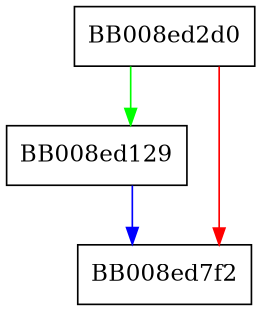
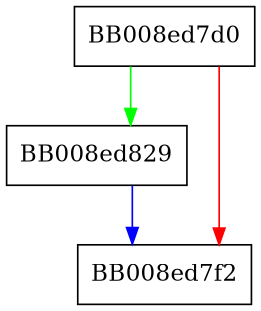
node "BB008ed2d0": label "BB008ed2d0" -> "BB008ed7d0"
node "BB008ed129": label "BB008ed129" -> "BB008ed829"
